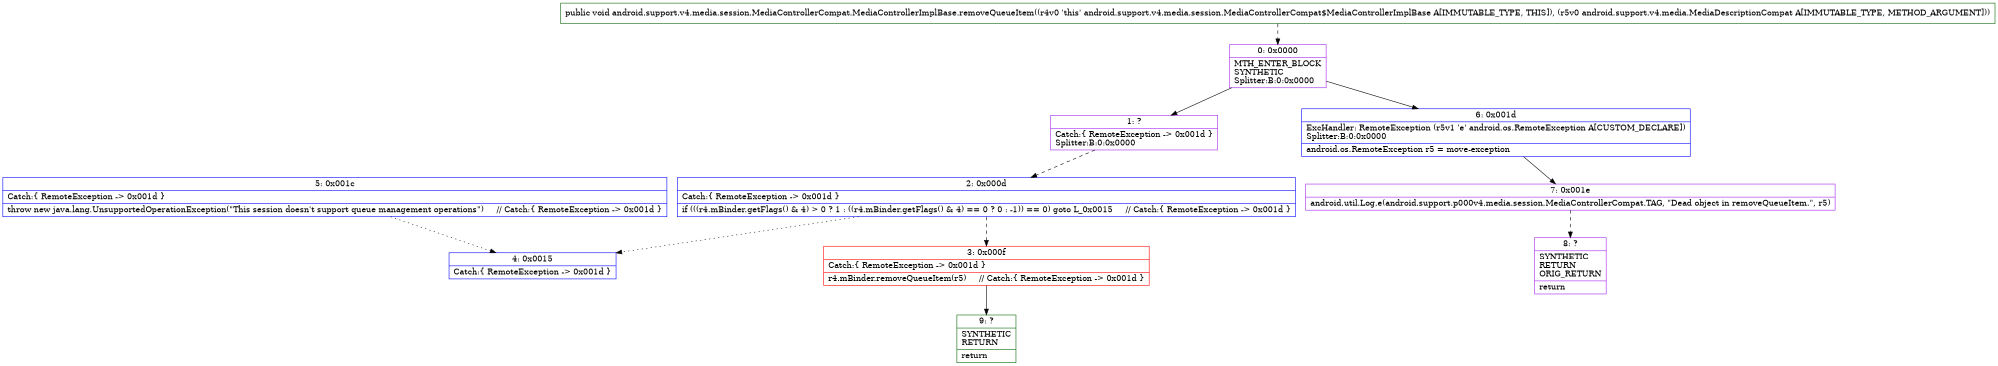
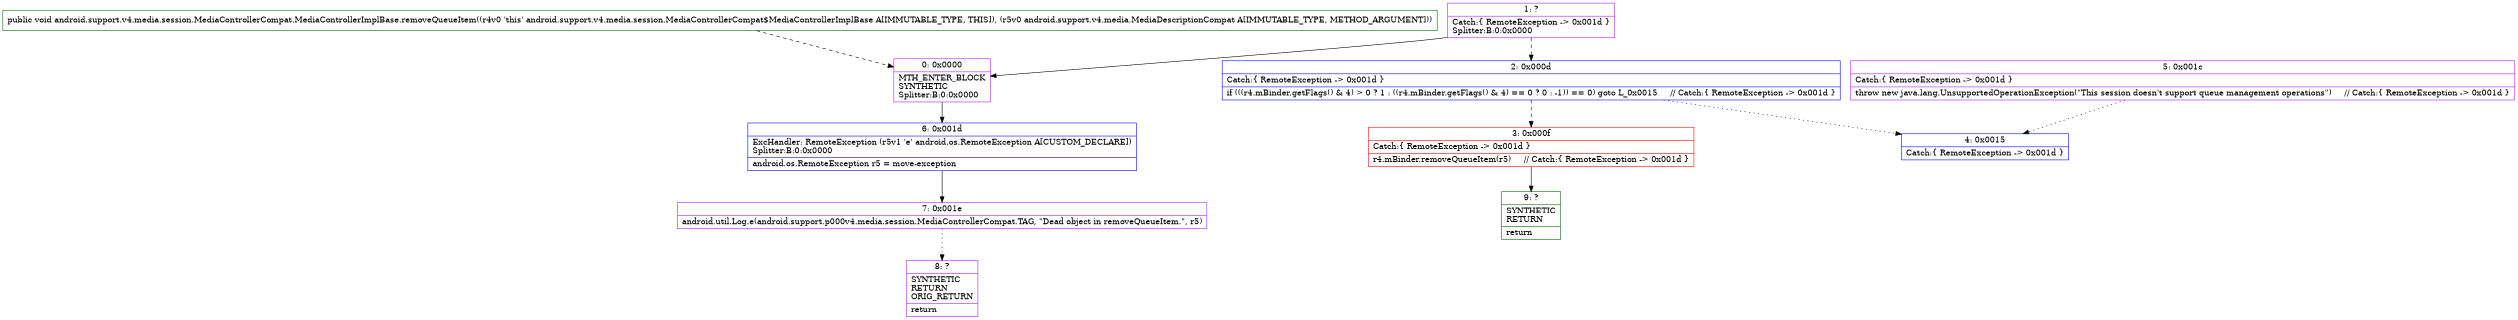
edge "0: 0x0000" -> "1: ?": reversed
node "5: 0x001c": color blue -> purple
edge "7: 0x001e" -> "8: ?": style dashed -> dotted
